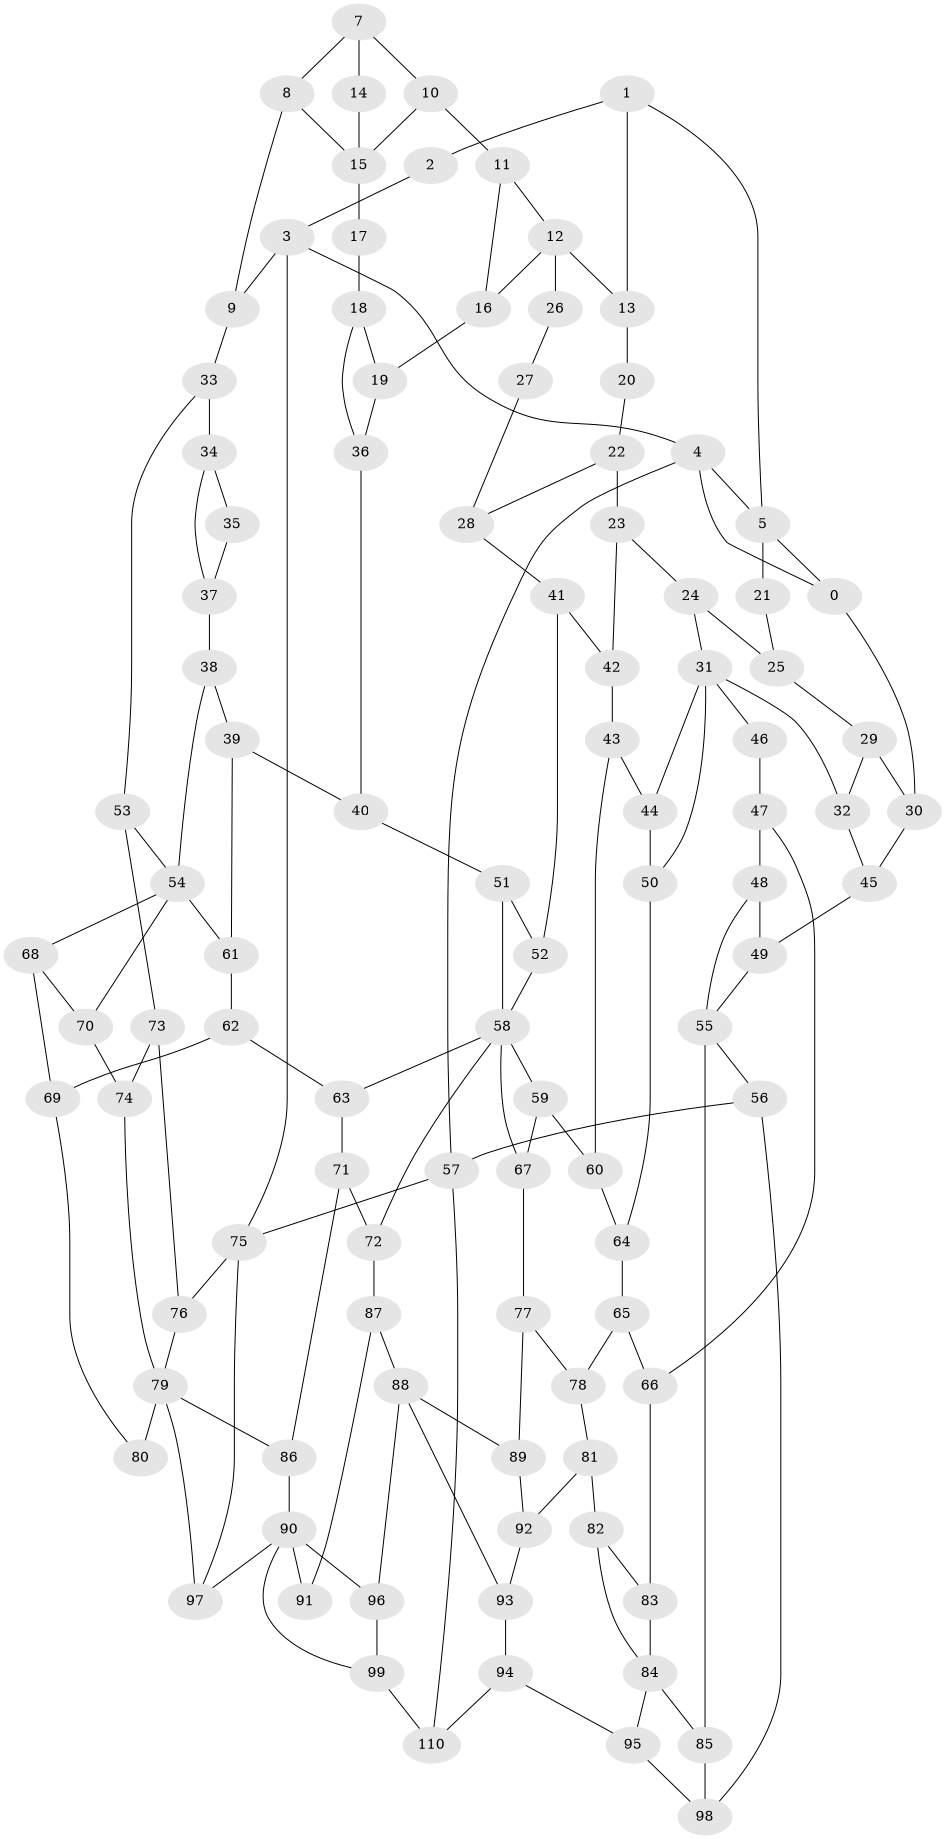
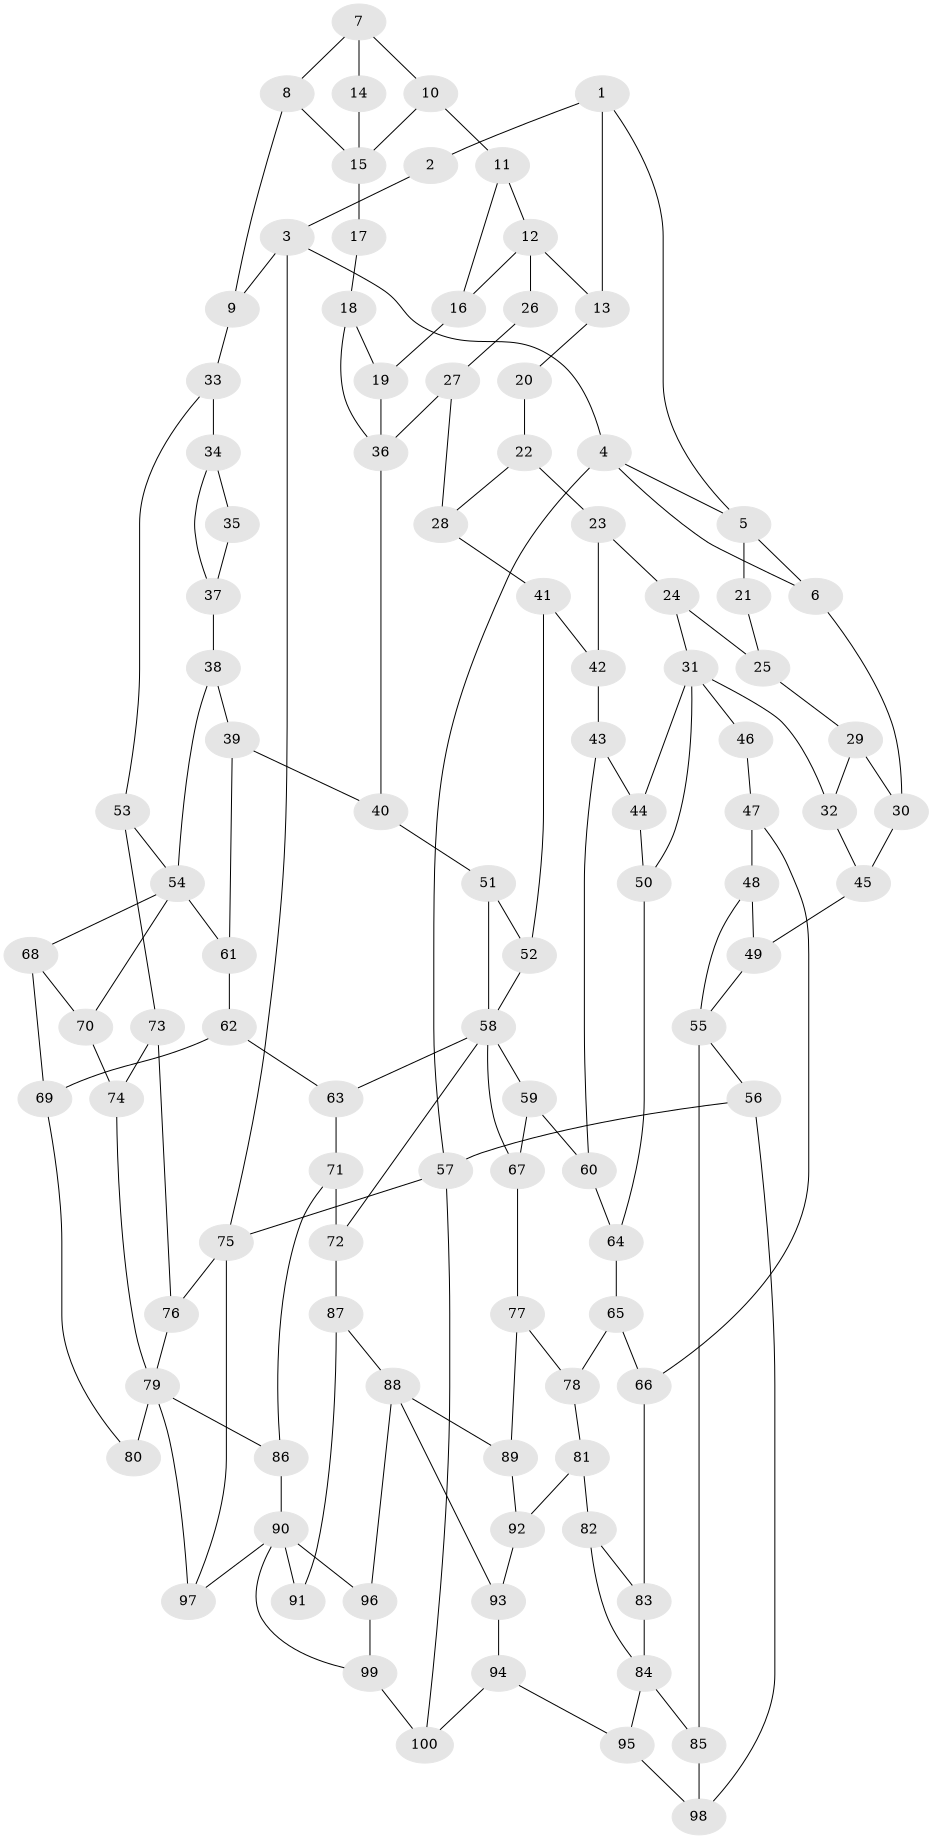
edge "27" -- "36": added
node "0": label "0" -> "6"
node "110": label "110" -> "100"
